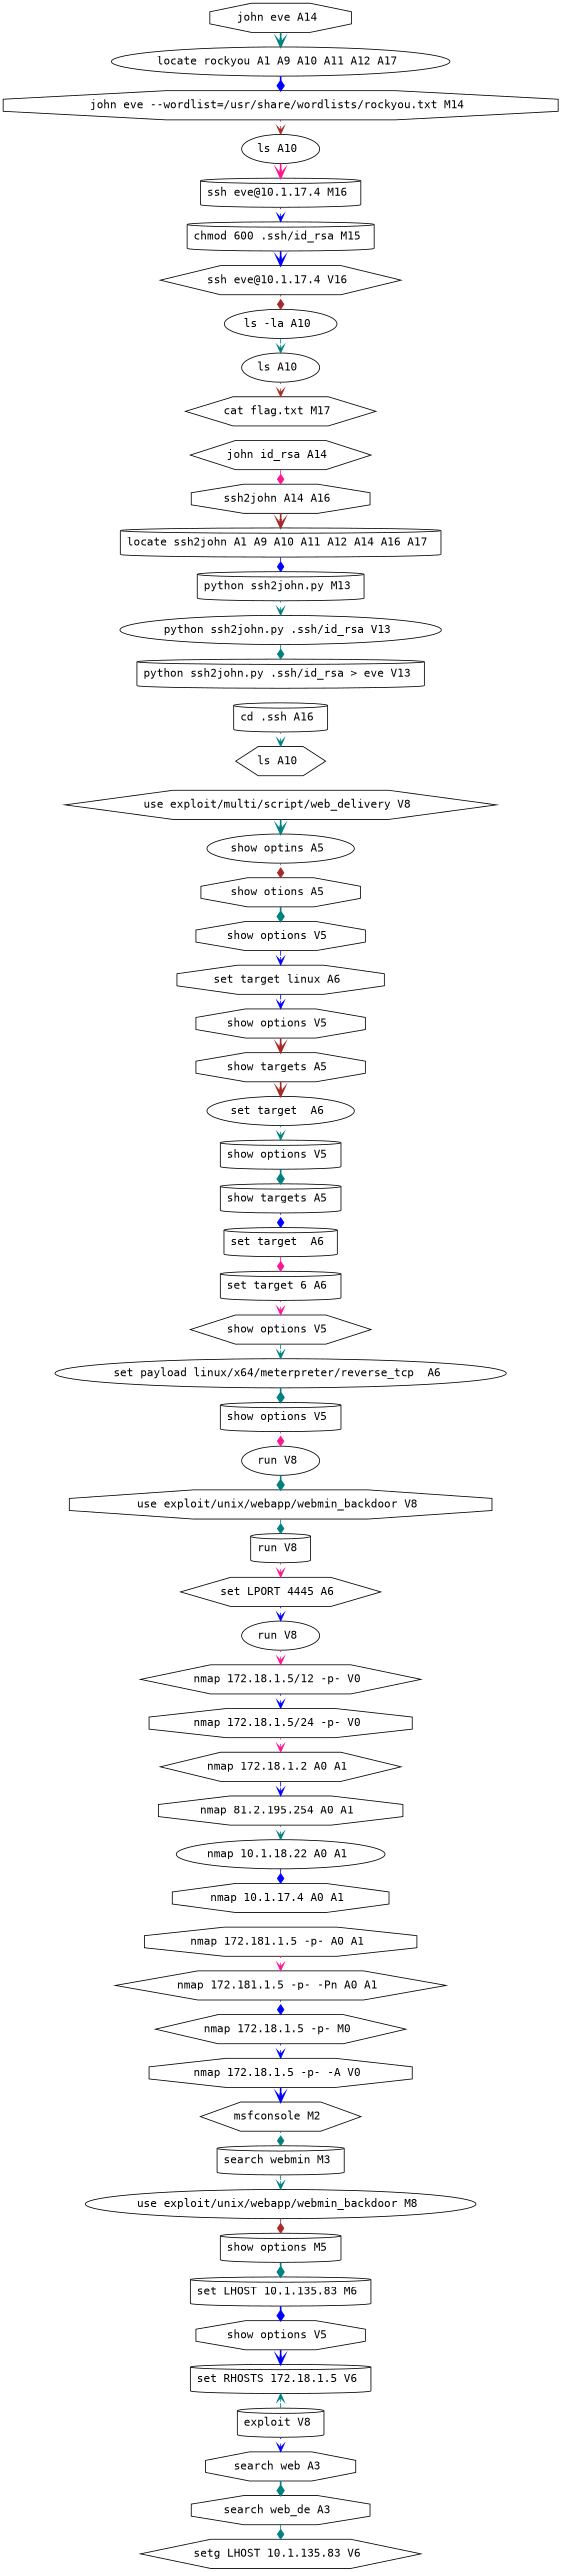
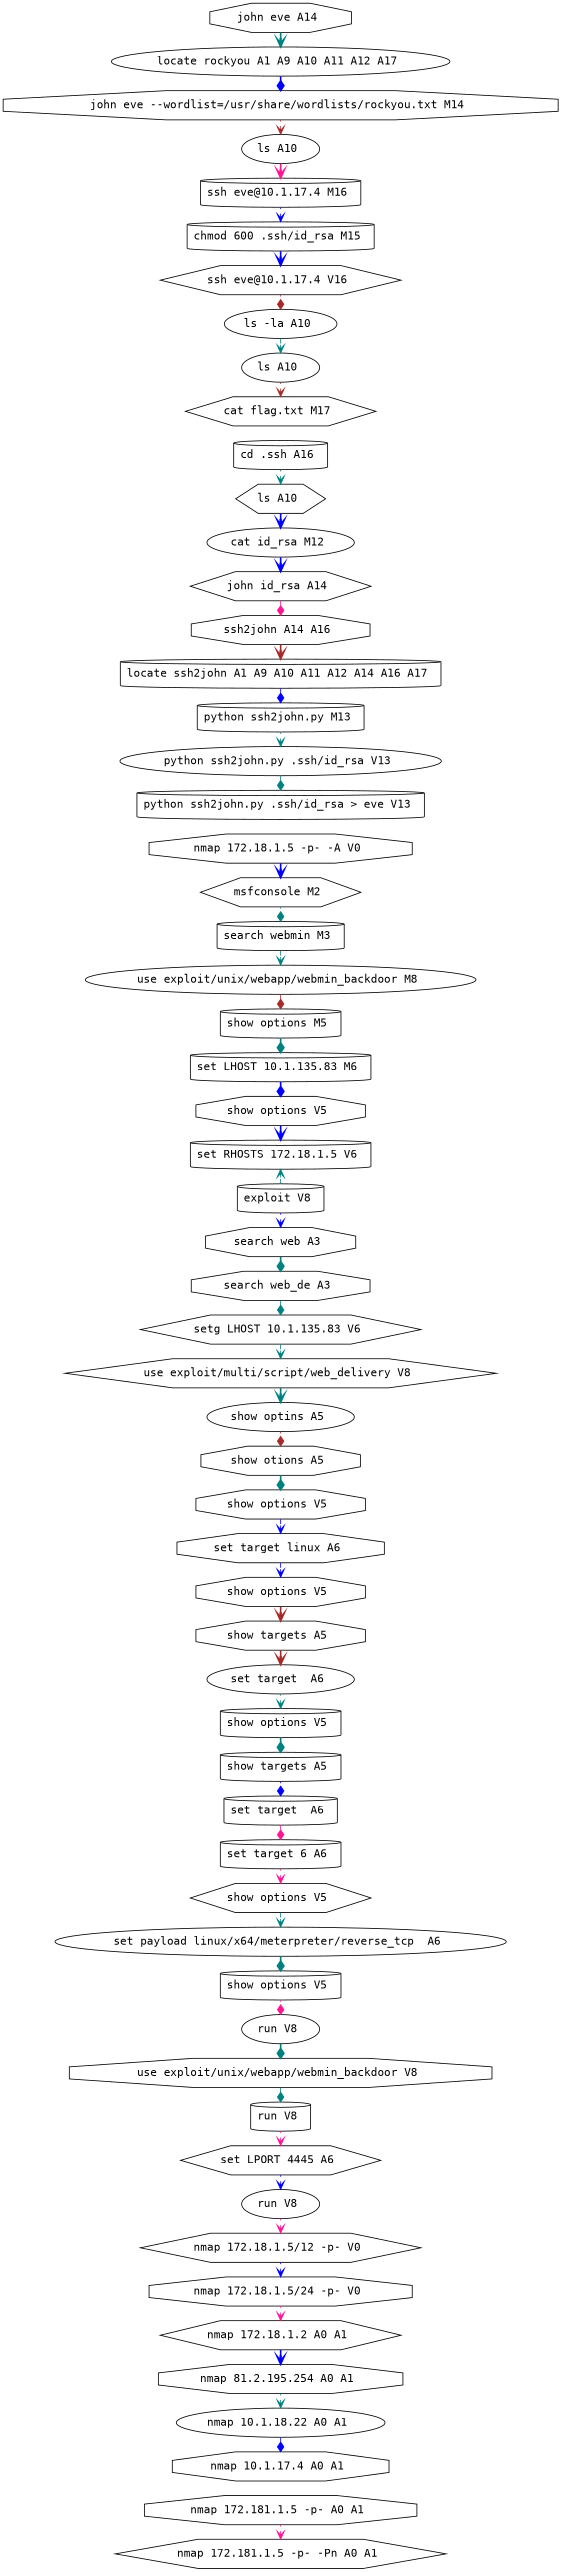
node "cat id_rsa M12": added
edge "setg LHOST 10.1.135.83 V6" -> "use exploit/multi/script/web_delivery V8": added
edge "nmap 172.18.1.2 A0 A1" -> "nmap 81.2.195.254 A0 A1": style dashed -> bold
node "nmap 172.18.1.5 -p- M0": removed
